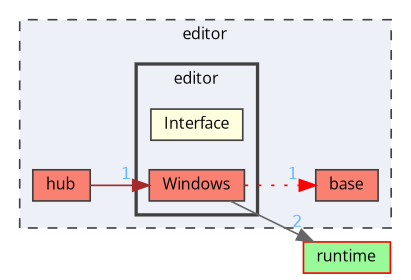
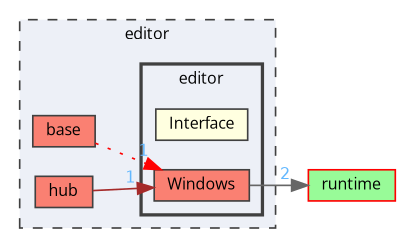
edge "Windows" -> "base": reversed
